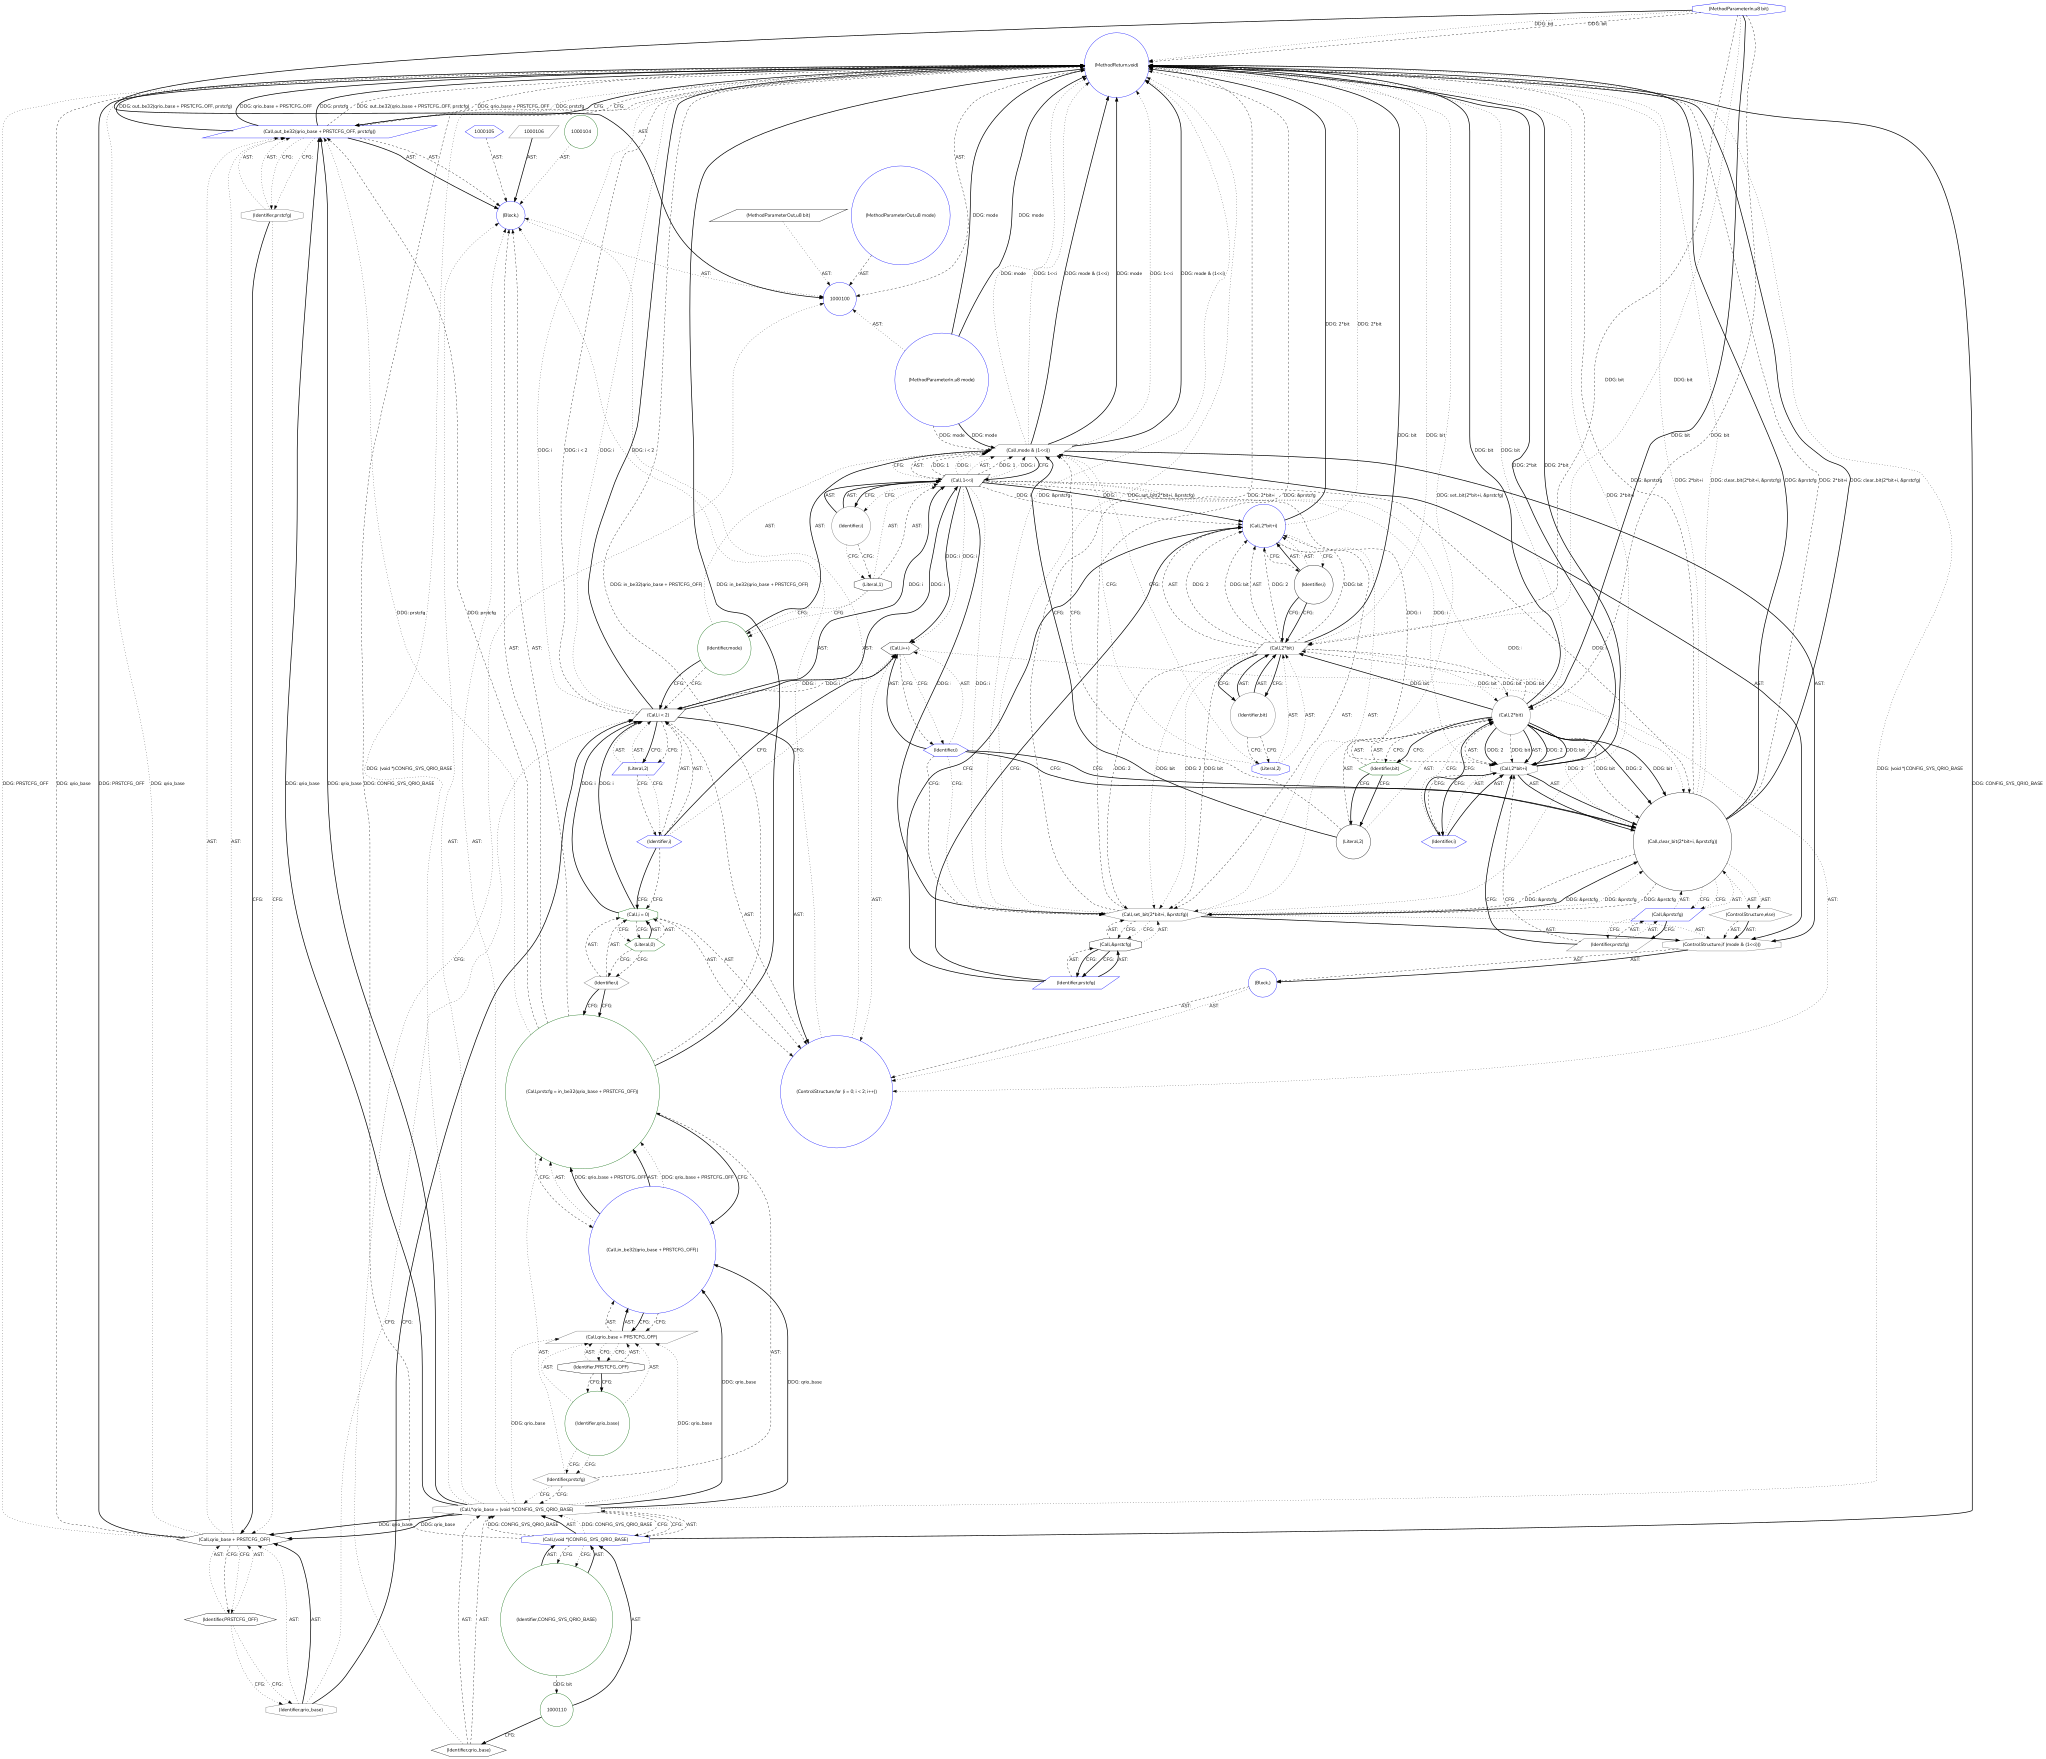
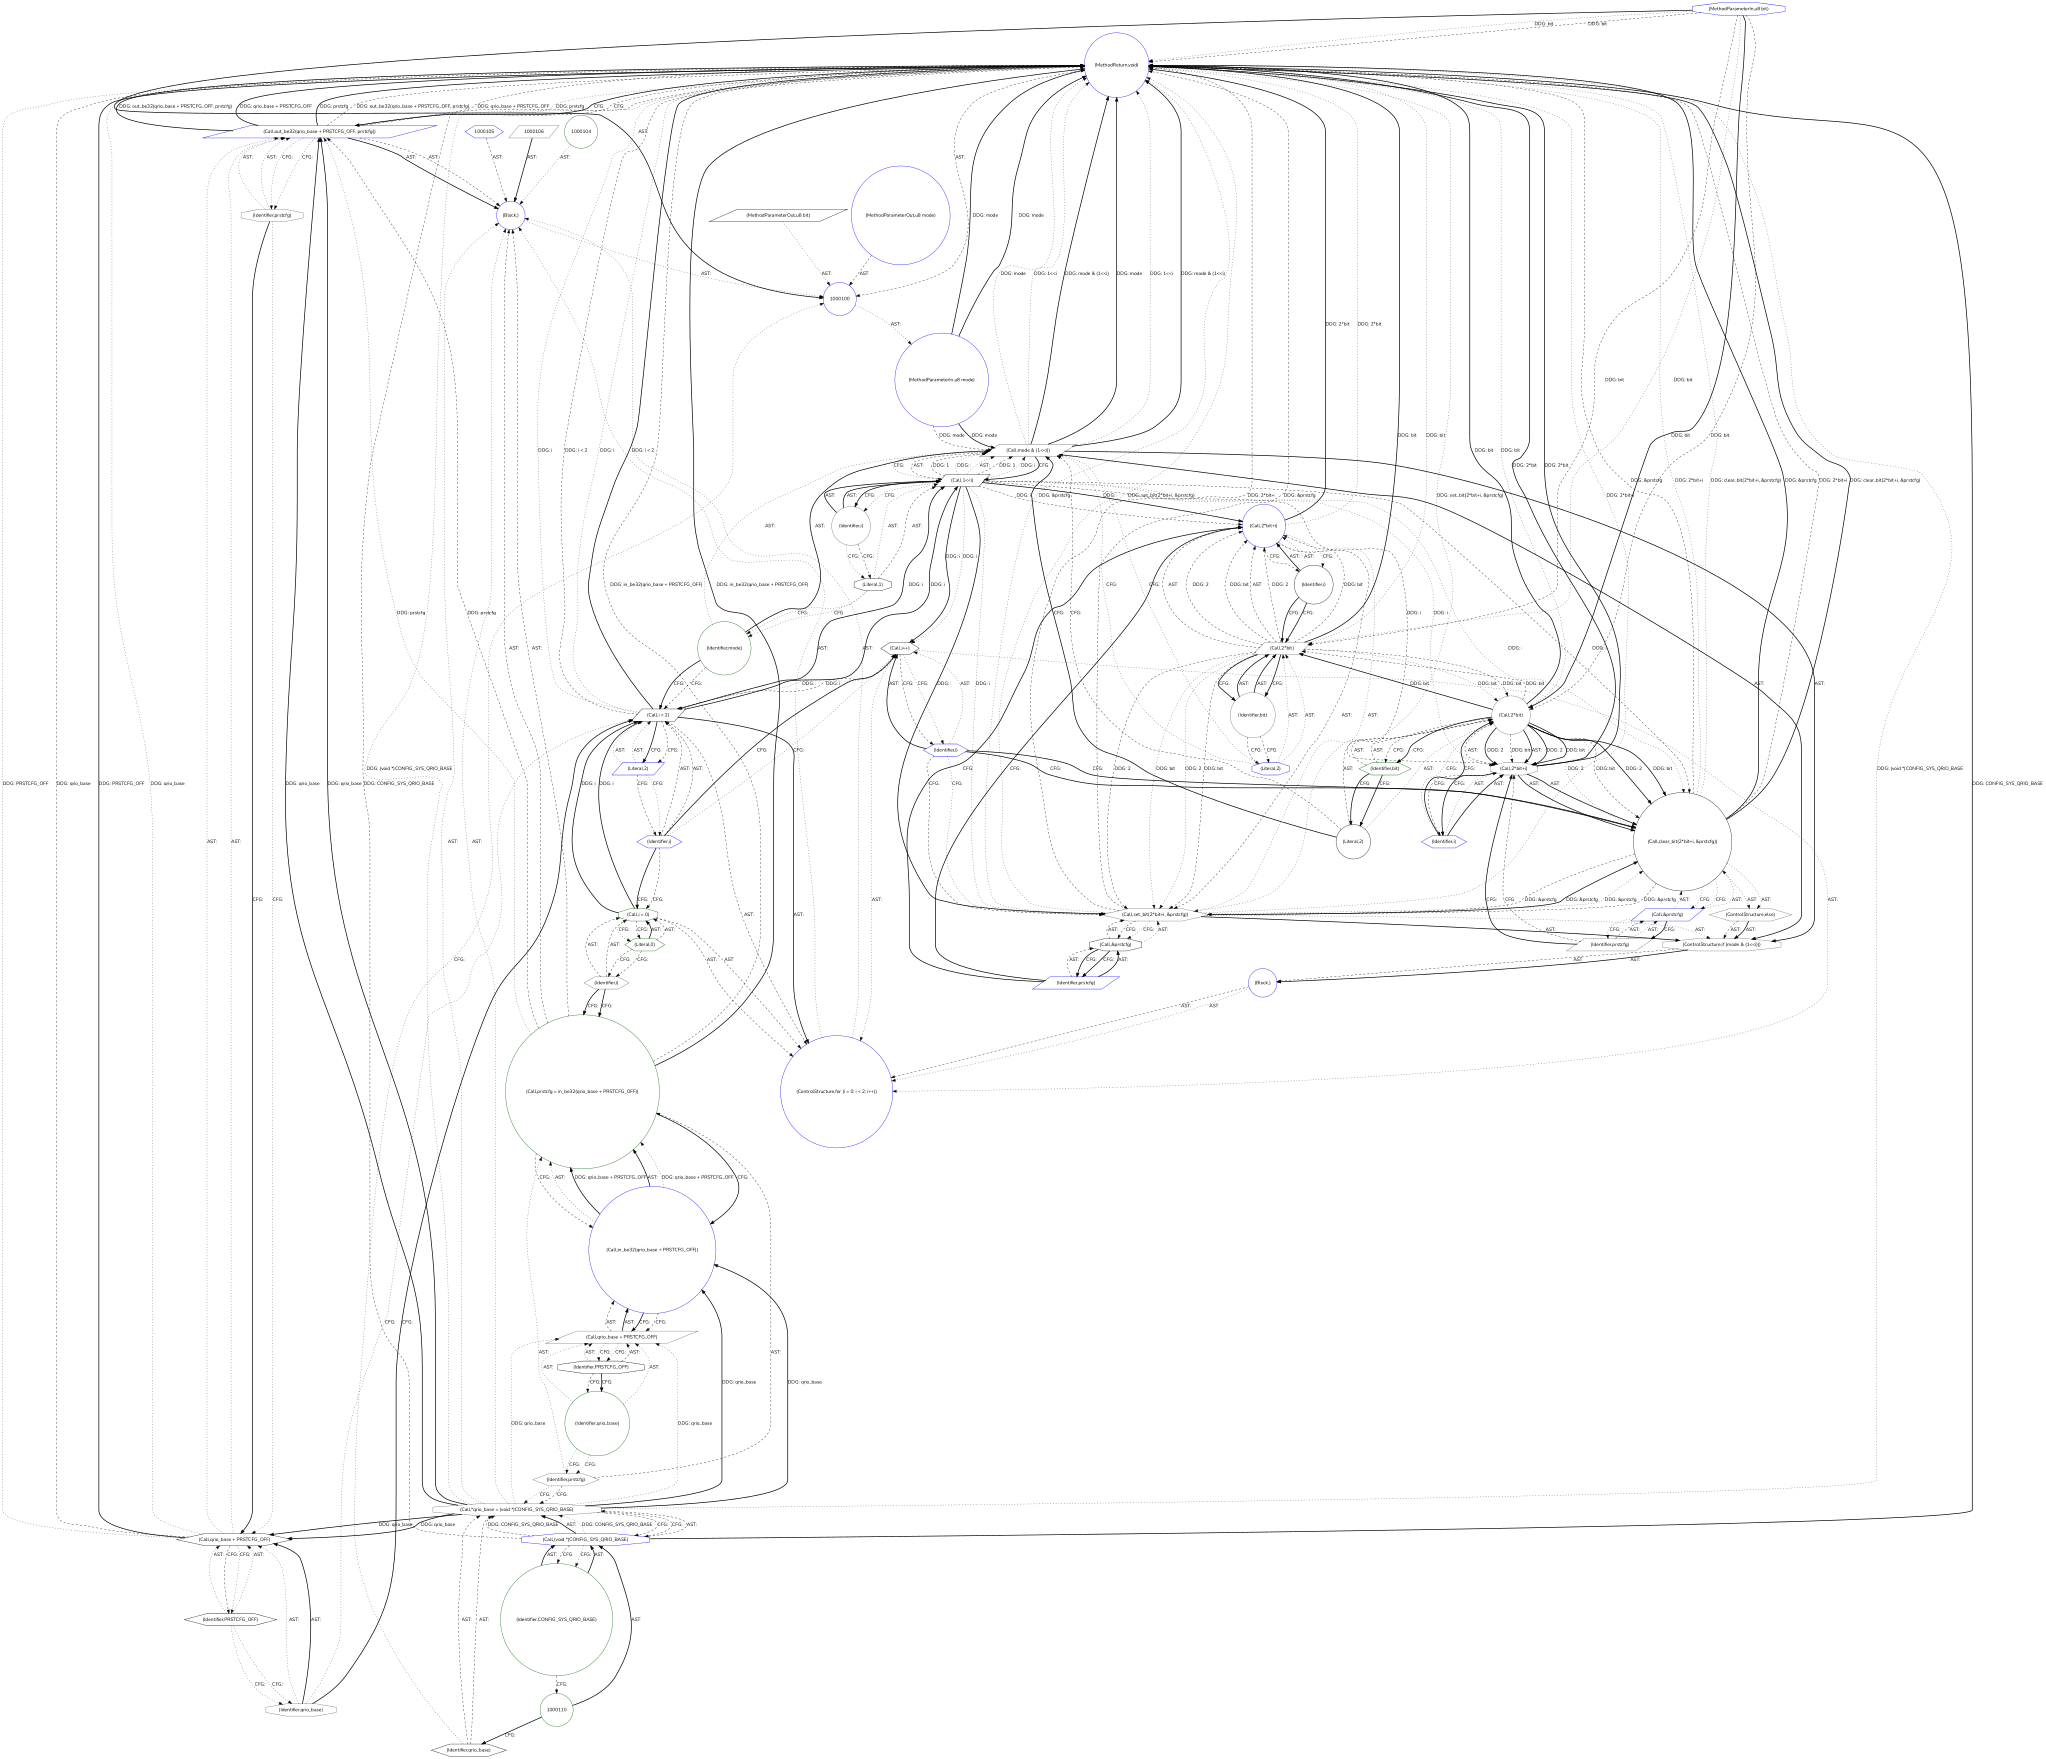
edge "(MethodParameterIn,u8 mode)" -> "1000100": reversed
edge "(Identifier,CONFIG_SYS_QRIO_BASE)" -> "1000110": label "DDG: bit" -> "CFG: "
